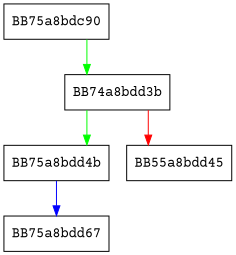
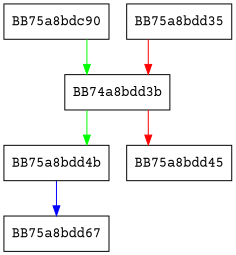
node "BB75a8bdd35": added
node "BB55a8bdd45": label "BB55a8bdd45" -> "BB75a8bdd45"
